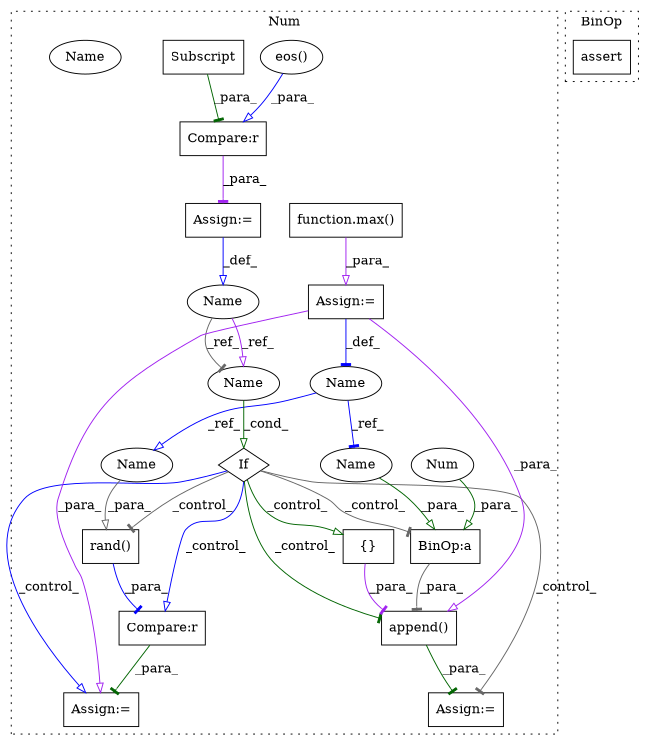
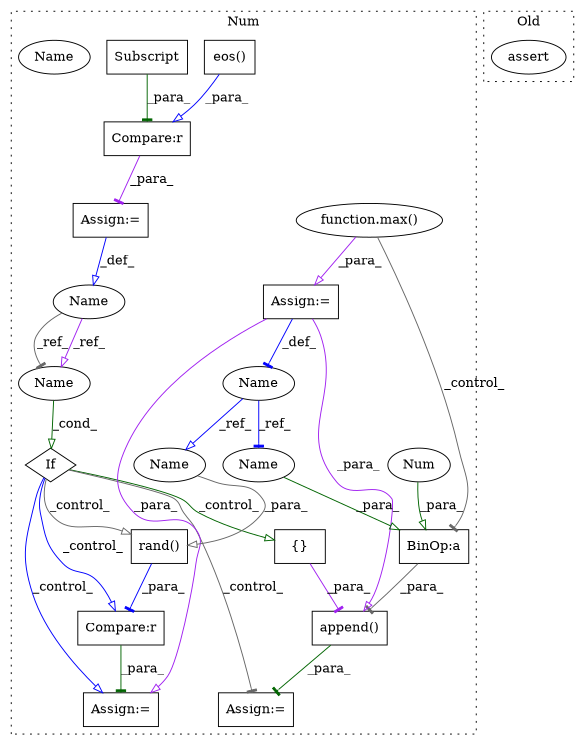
cluster "BinOp": label "BinOp" -> "Old"
node "eos()": shape ellipse -> box
node "assert": shape box -> ellipse
node "function.max()": shape box -> ellipse
edge "If" -> "rand()": arrowhead tee -> onormal
edge "If" -> "BinOp:a": now "function.max()" -> "BinOp:a"
edge "If" -> "append()": removed, label "_control_"
